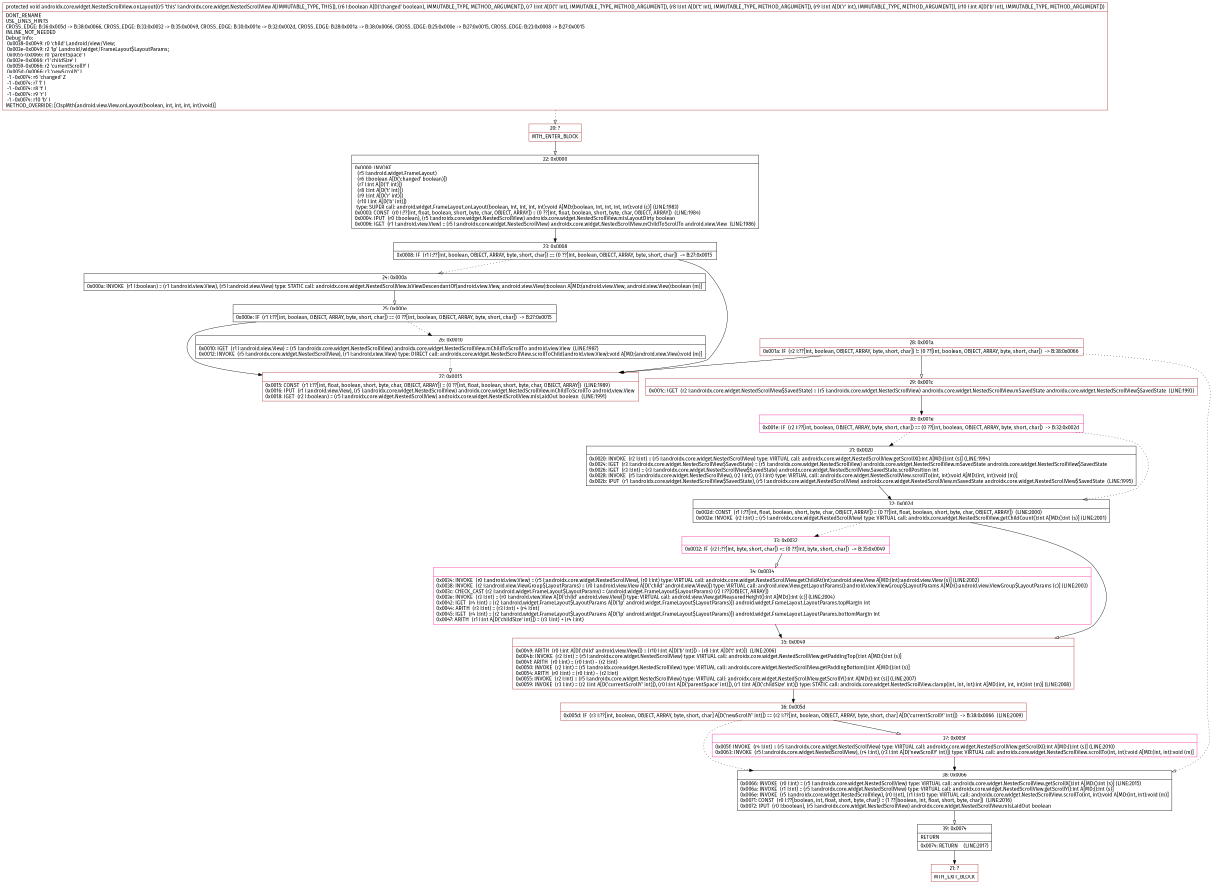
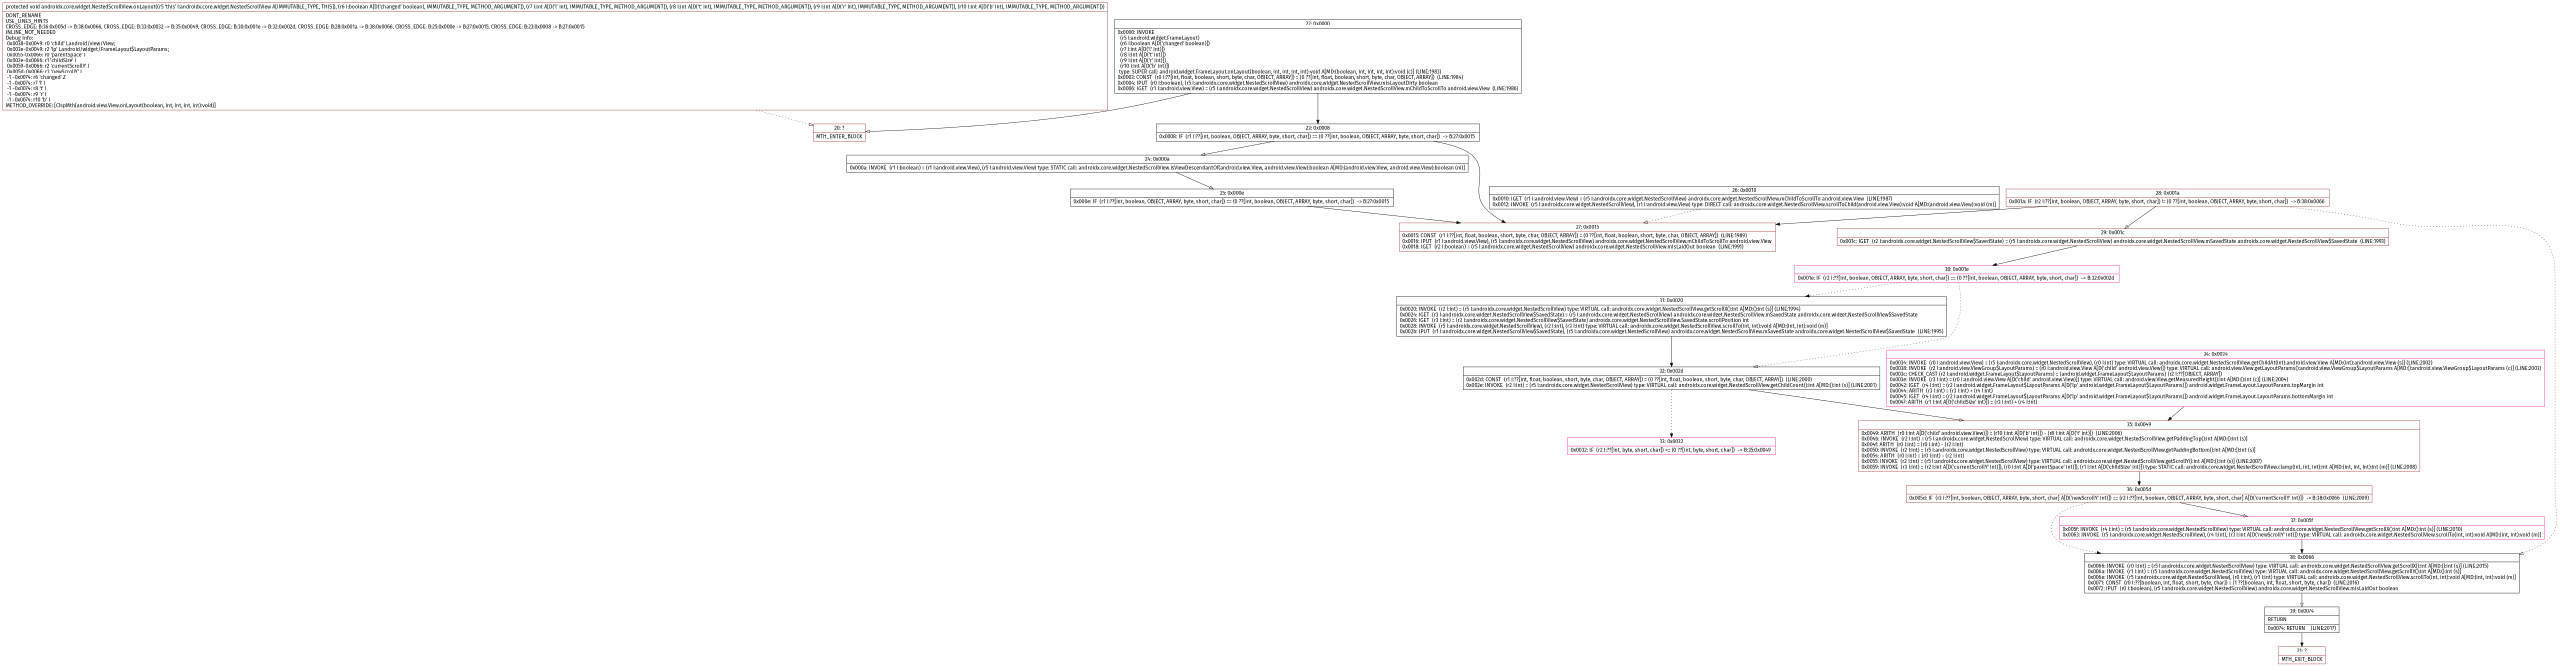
edge "20: ?" -> "22: 0x0000": reversed
edge "23: 0x0008" -> "24: 0x000a": style dotted -> solid
edge "25: 0x000e" -> "26: 0x0010": removed
edge "33: 0x0032" -> "34: 0x0034": removed
